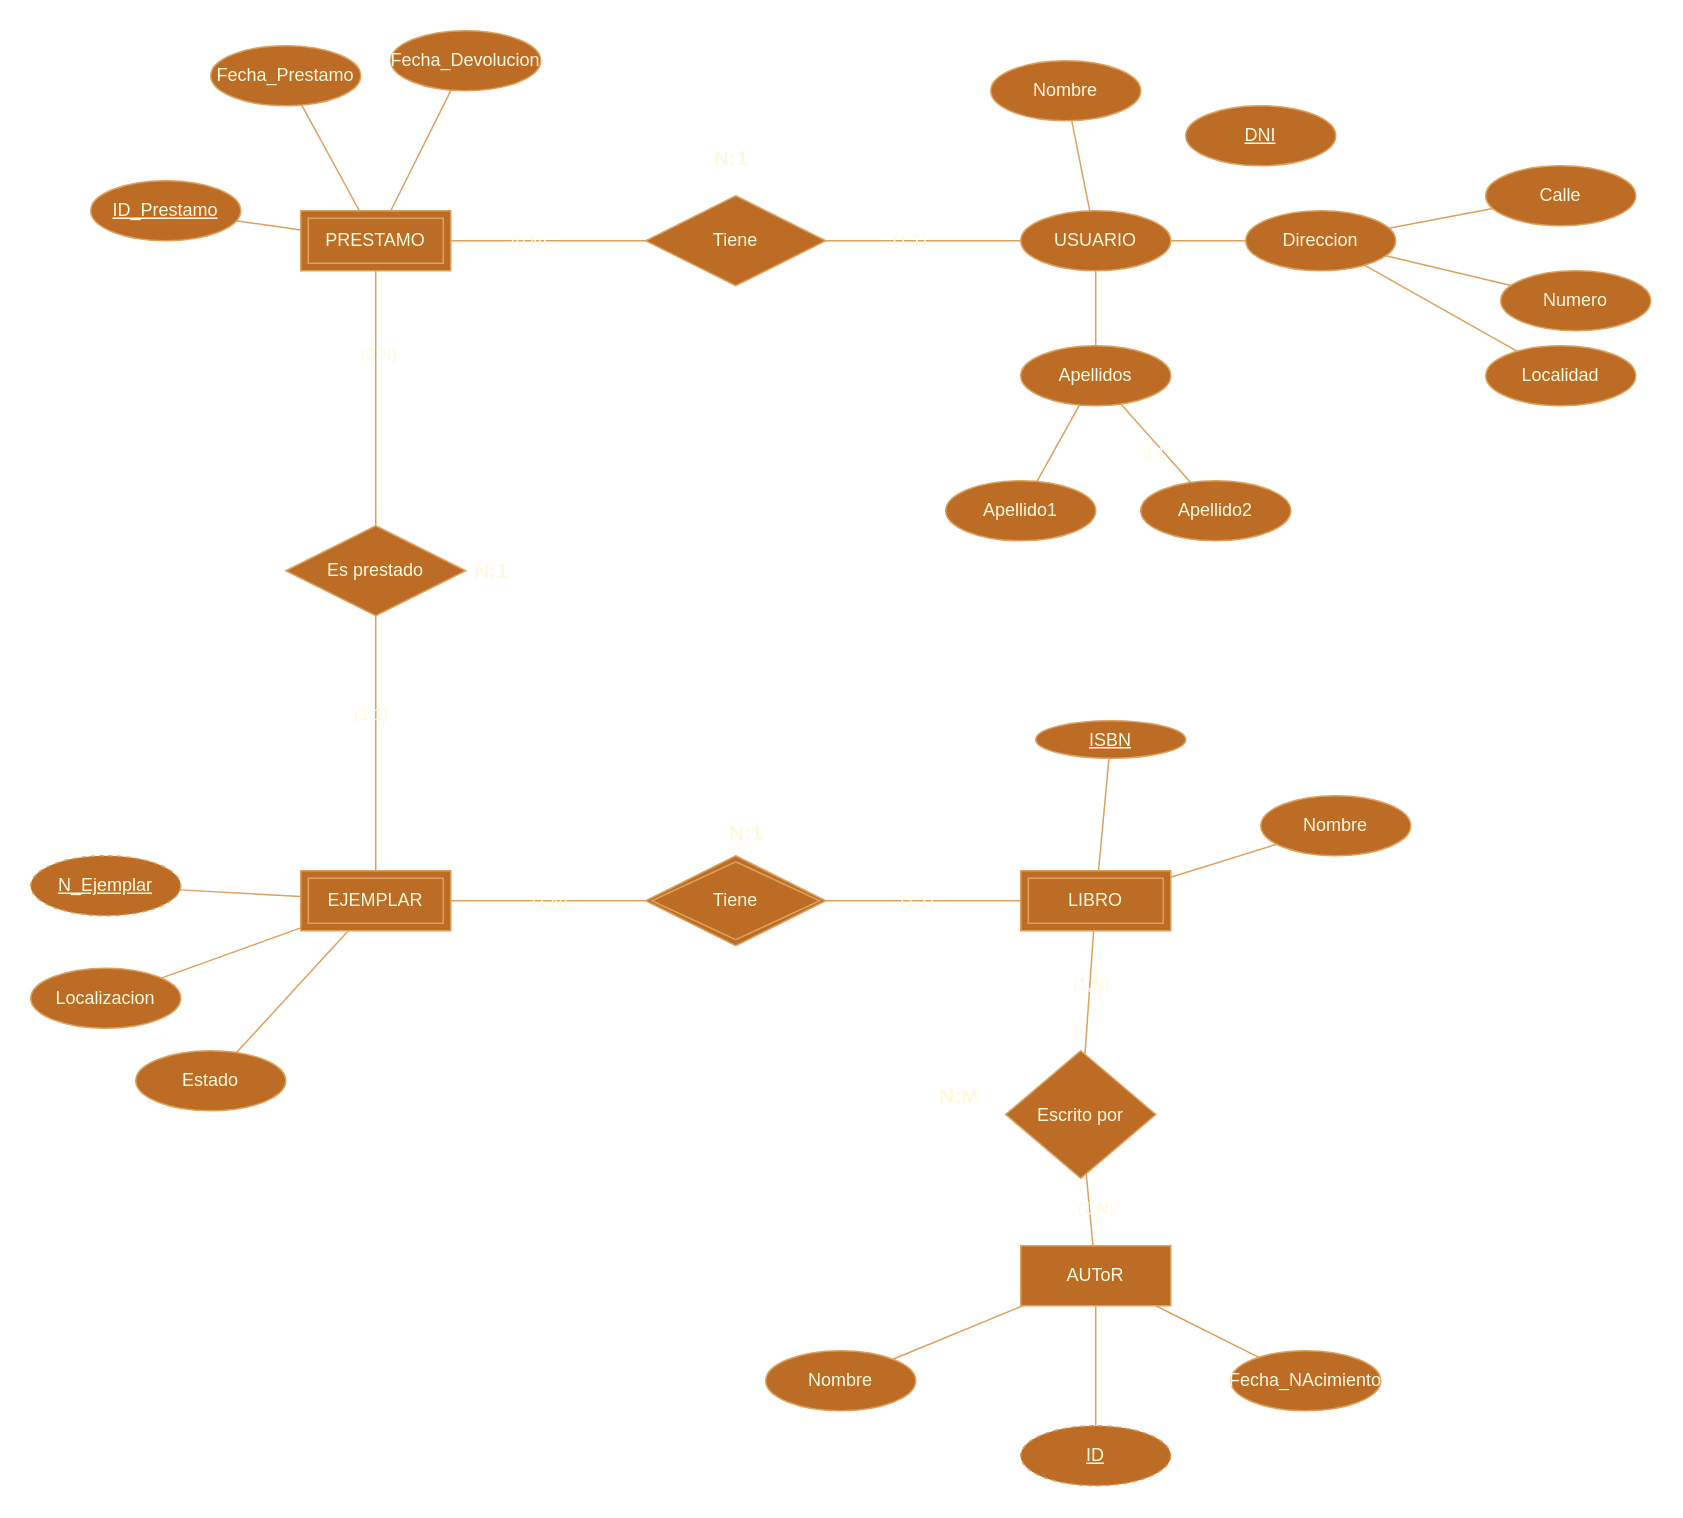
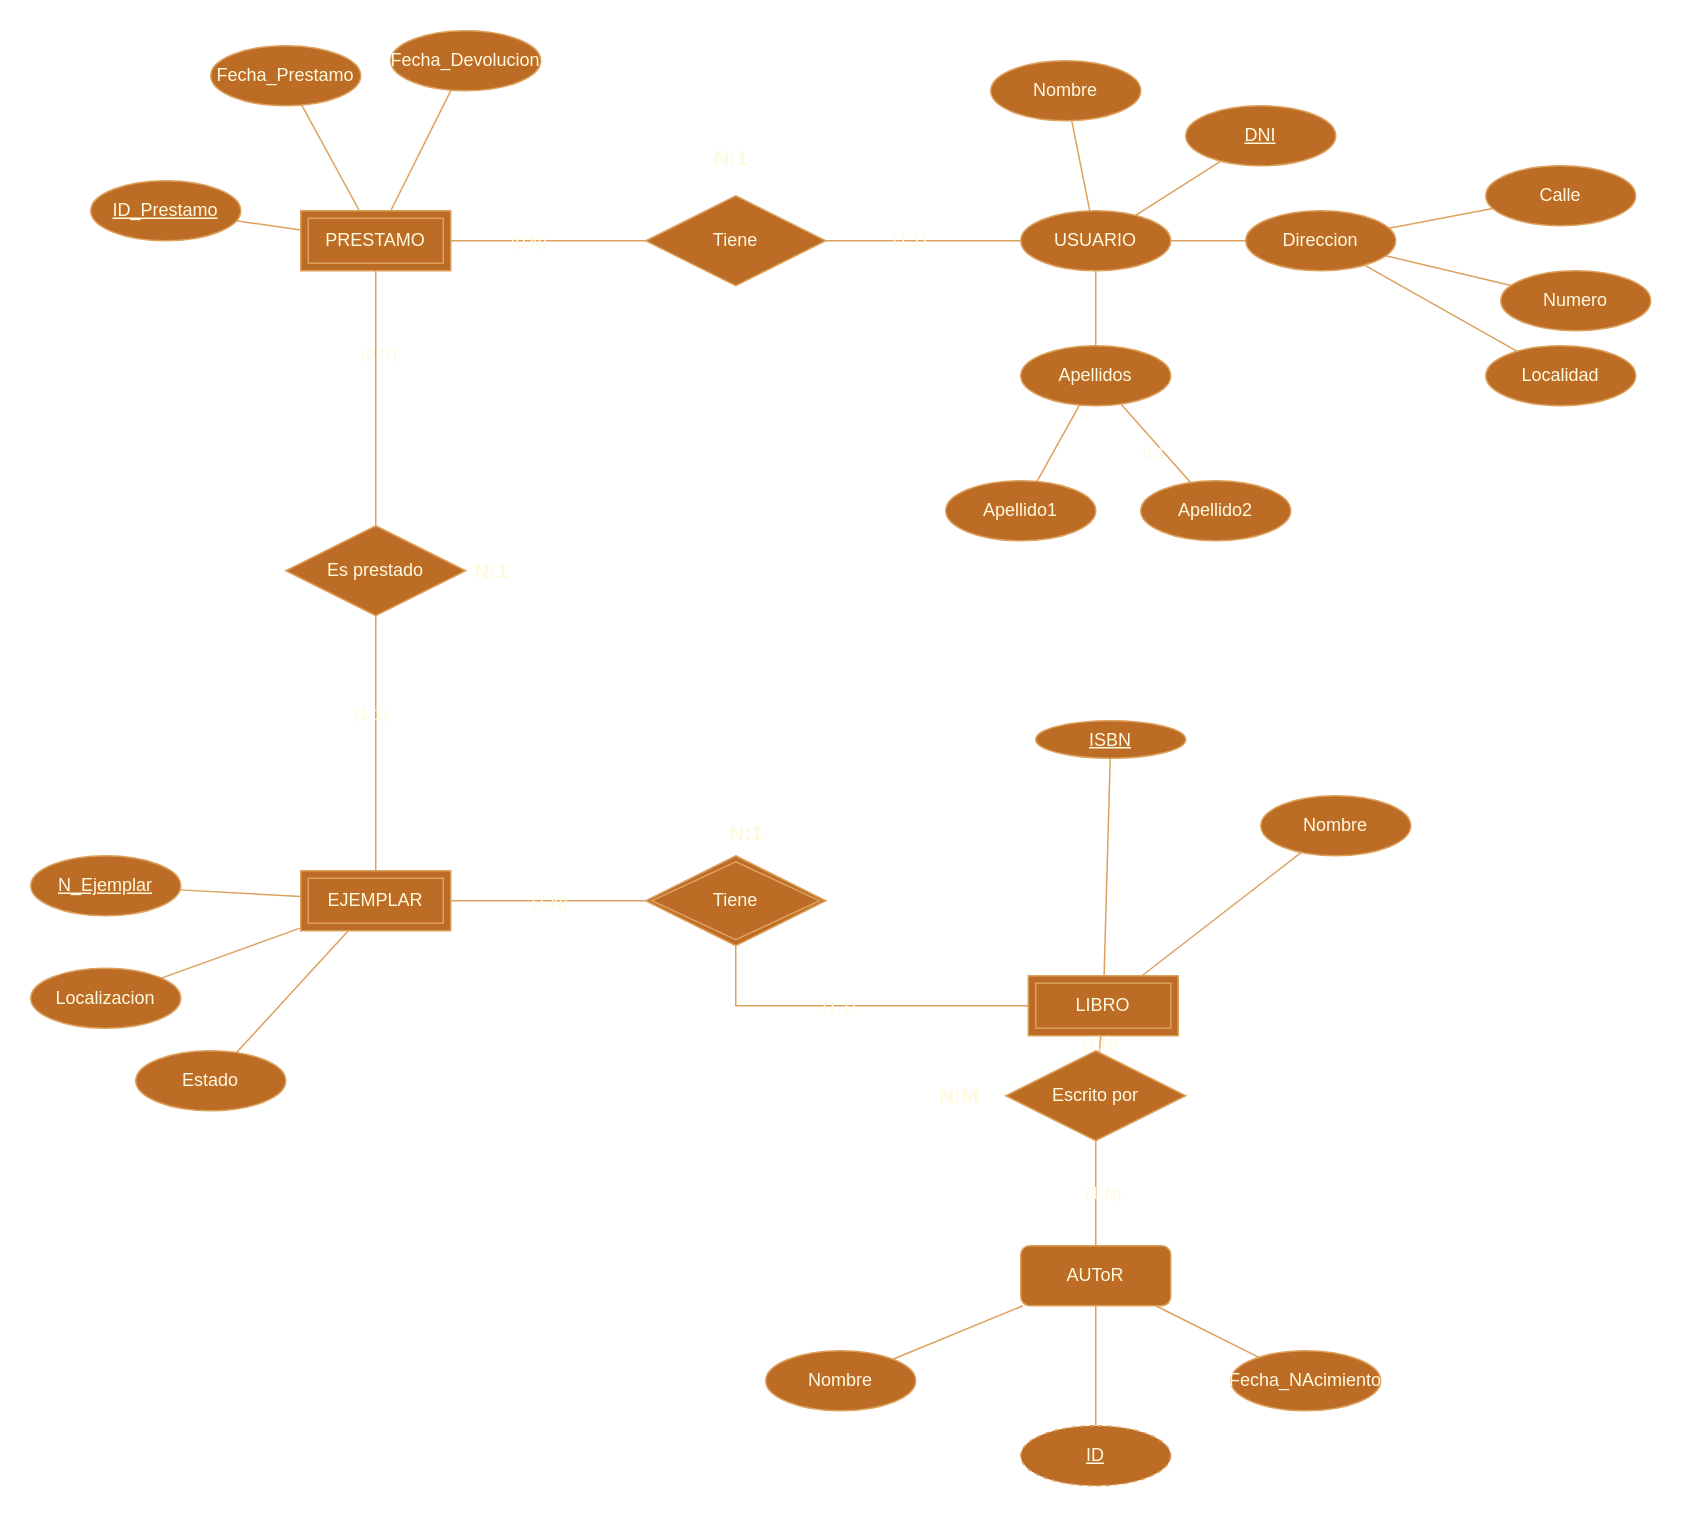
edge "DNI" -- "USUARIO": added
node "N_Ejemplar": style dashed -> solid
node "LIBRO": moved (1096, 901) -> (1103, 1006)
node "Escrito por": size 150x128 -> 180x90
node "AUToR": shape rectangle -> rounded rectangle
